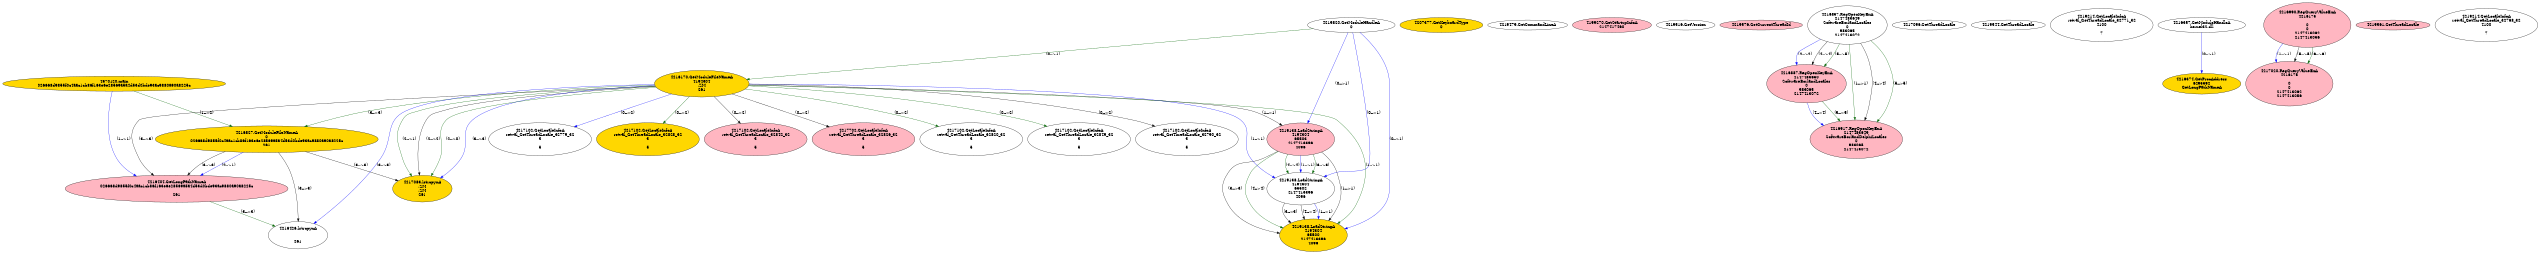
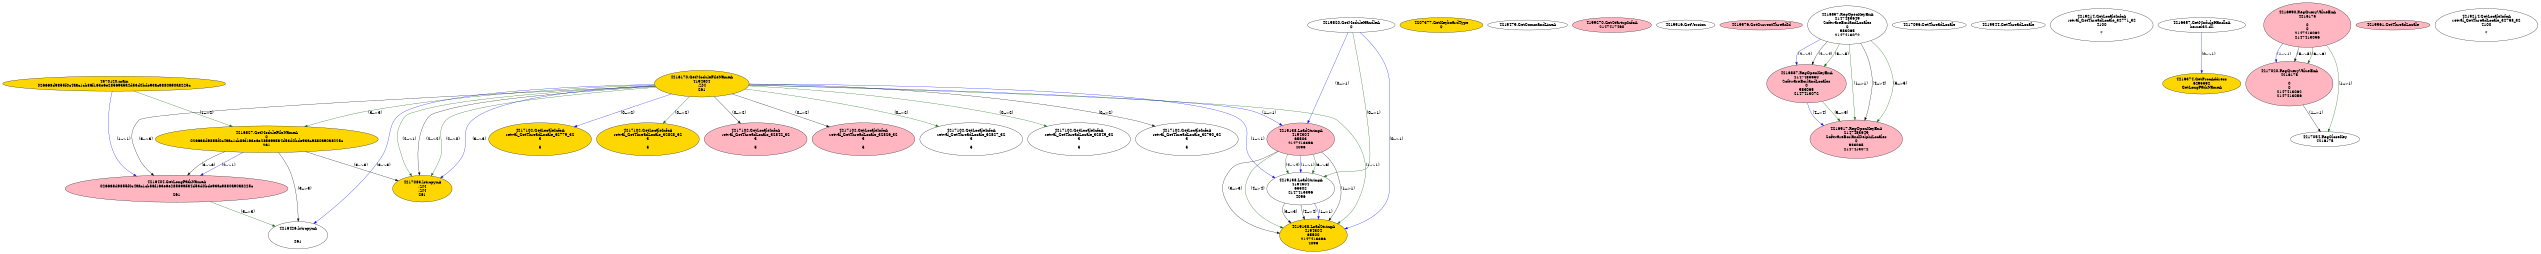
edge "4219820.GetModuleHandleA 0" -> "4216170.GetModuleFileNameA 4194304 .ZM 261": removed, label "(0-->1)"
edge "4216170.GetModuleFileNameA 4194304 .ZM 261" -> "4219138.LoadStringA 4194304 65503 2147413396 4096": color black -> blue
edge "4219820.GetModuleHandleA 0" -> "4219138.LoadStringA 4194304 65502 2147413396 4096": color blue -> darkgreen
node "4217102.GetLocaleInfoA retval_GetThreadLocale_32779_32 3 5": fillcolor white -> gold
node "4217702.GetLocaleInfoA retval_GetThreadLocale_32826_32 3 5": label "4217702.GetLocaleInfoA retval_GetThreadLocale_32826_32 3 5" -> "4217102.GetLocaleInfoA retval_GetThreadLocale_32826_32 3 5"
node "4217102.GetLocaleInfoA retval_GetThreadLocale_32820_32 3 5": label "4217102.GetLocaleInfoA retval_GetThreadLocale_32820_32 3 5" -> "4217102.GetLocaleInfoA retval_GetThreadLocale_32827_32 3 5"
node "4217054.RegCloseKey 4216175": added
